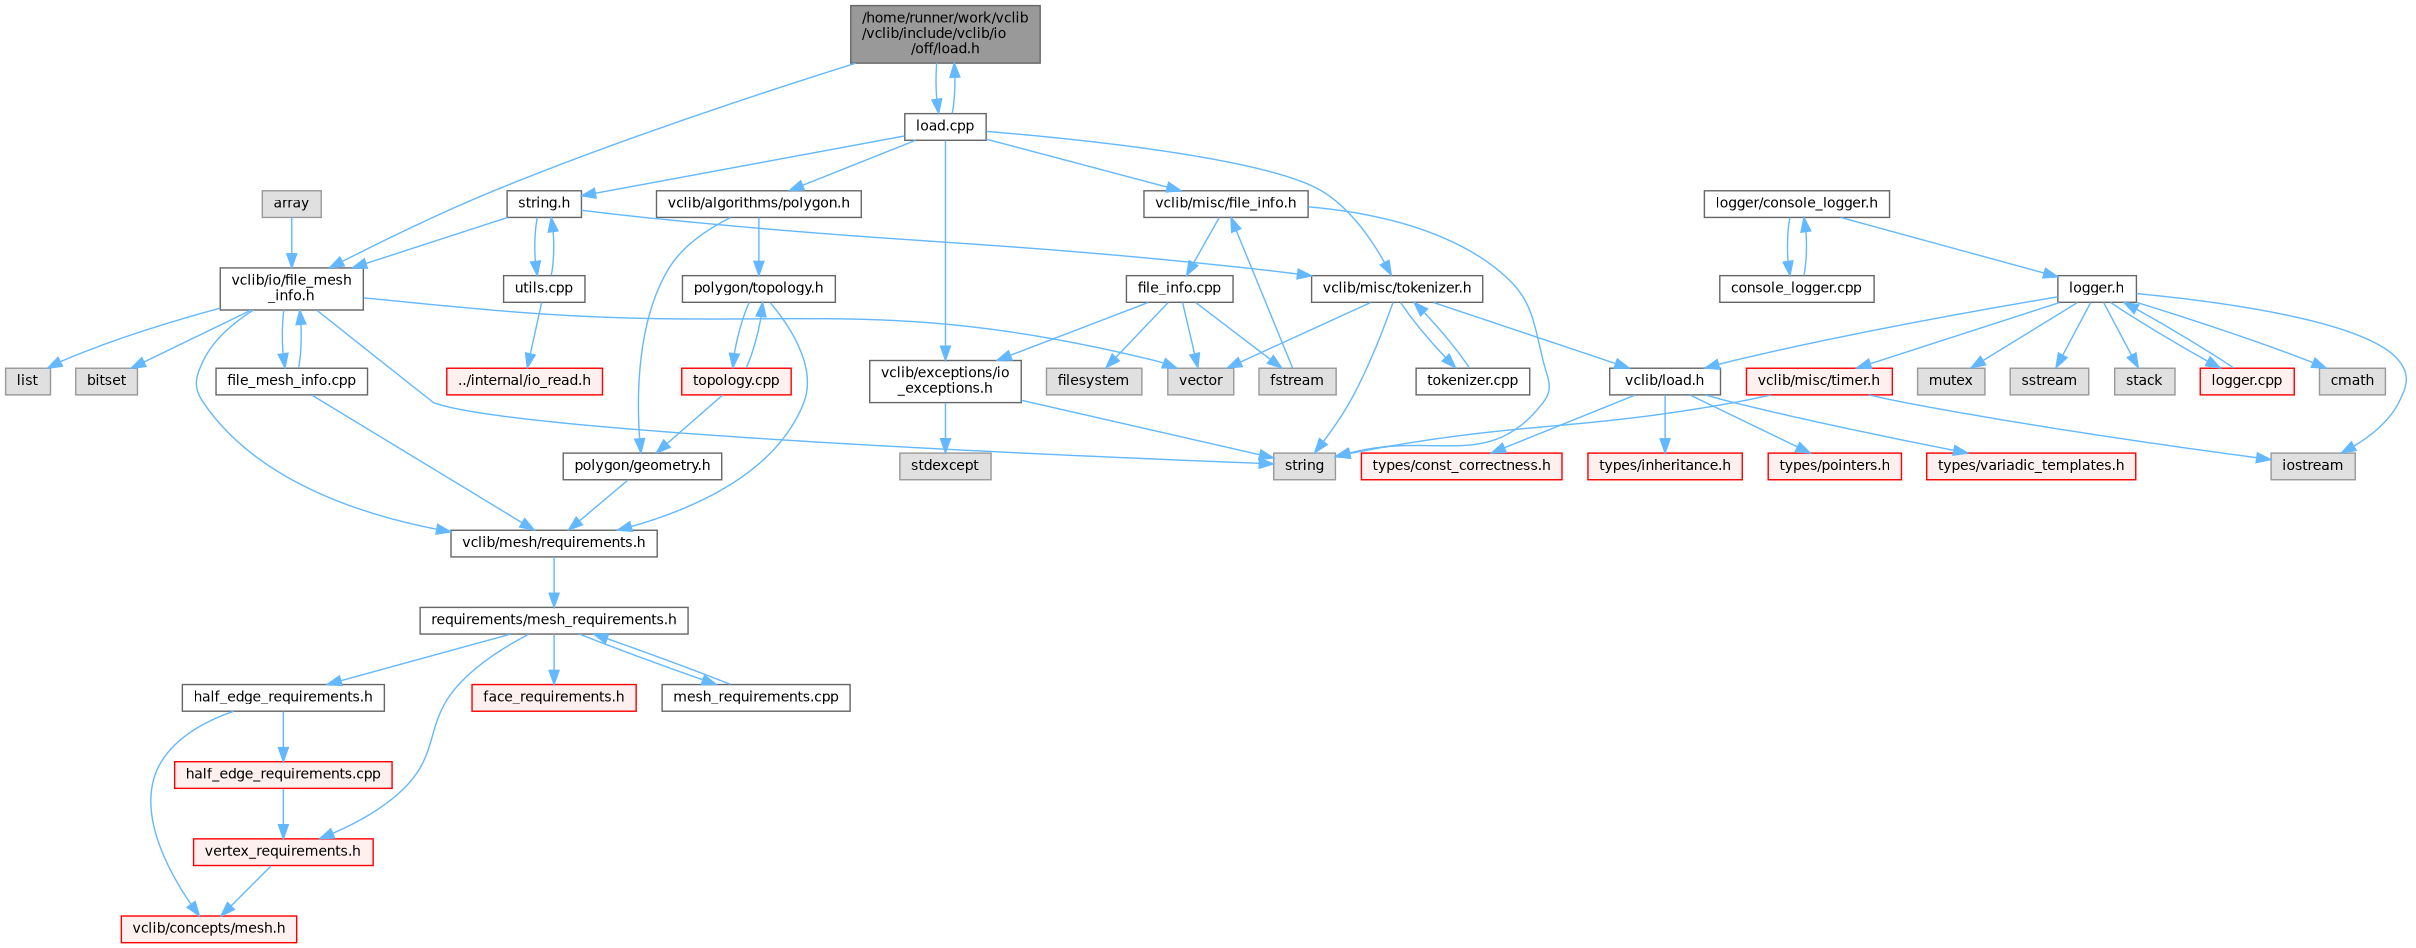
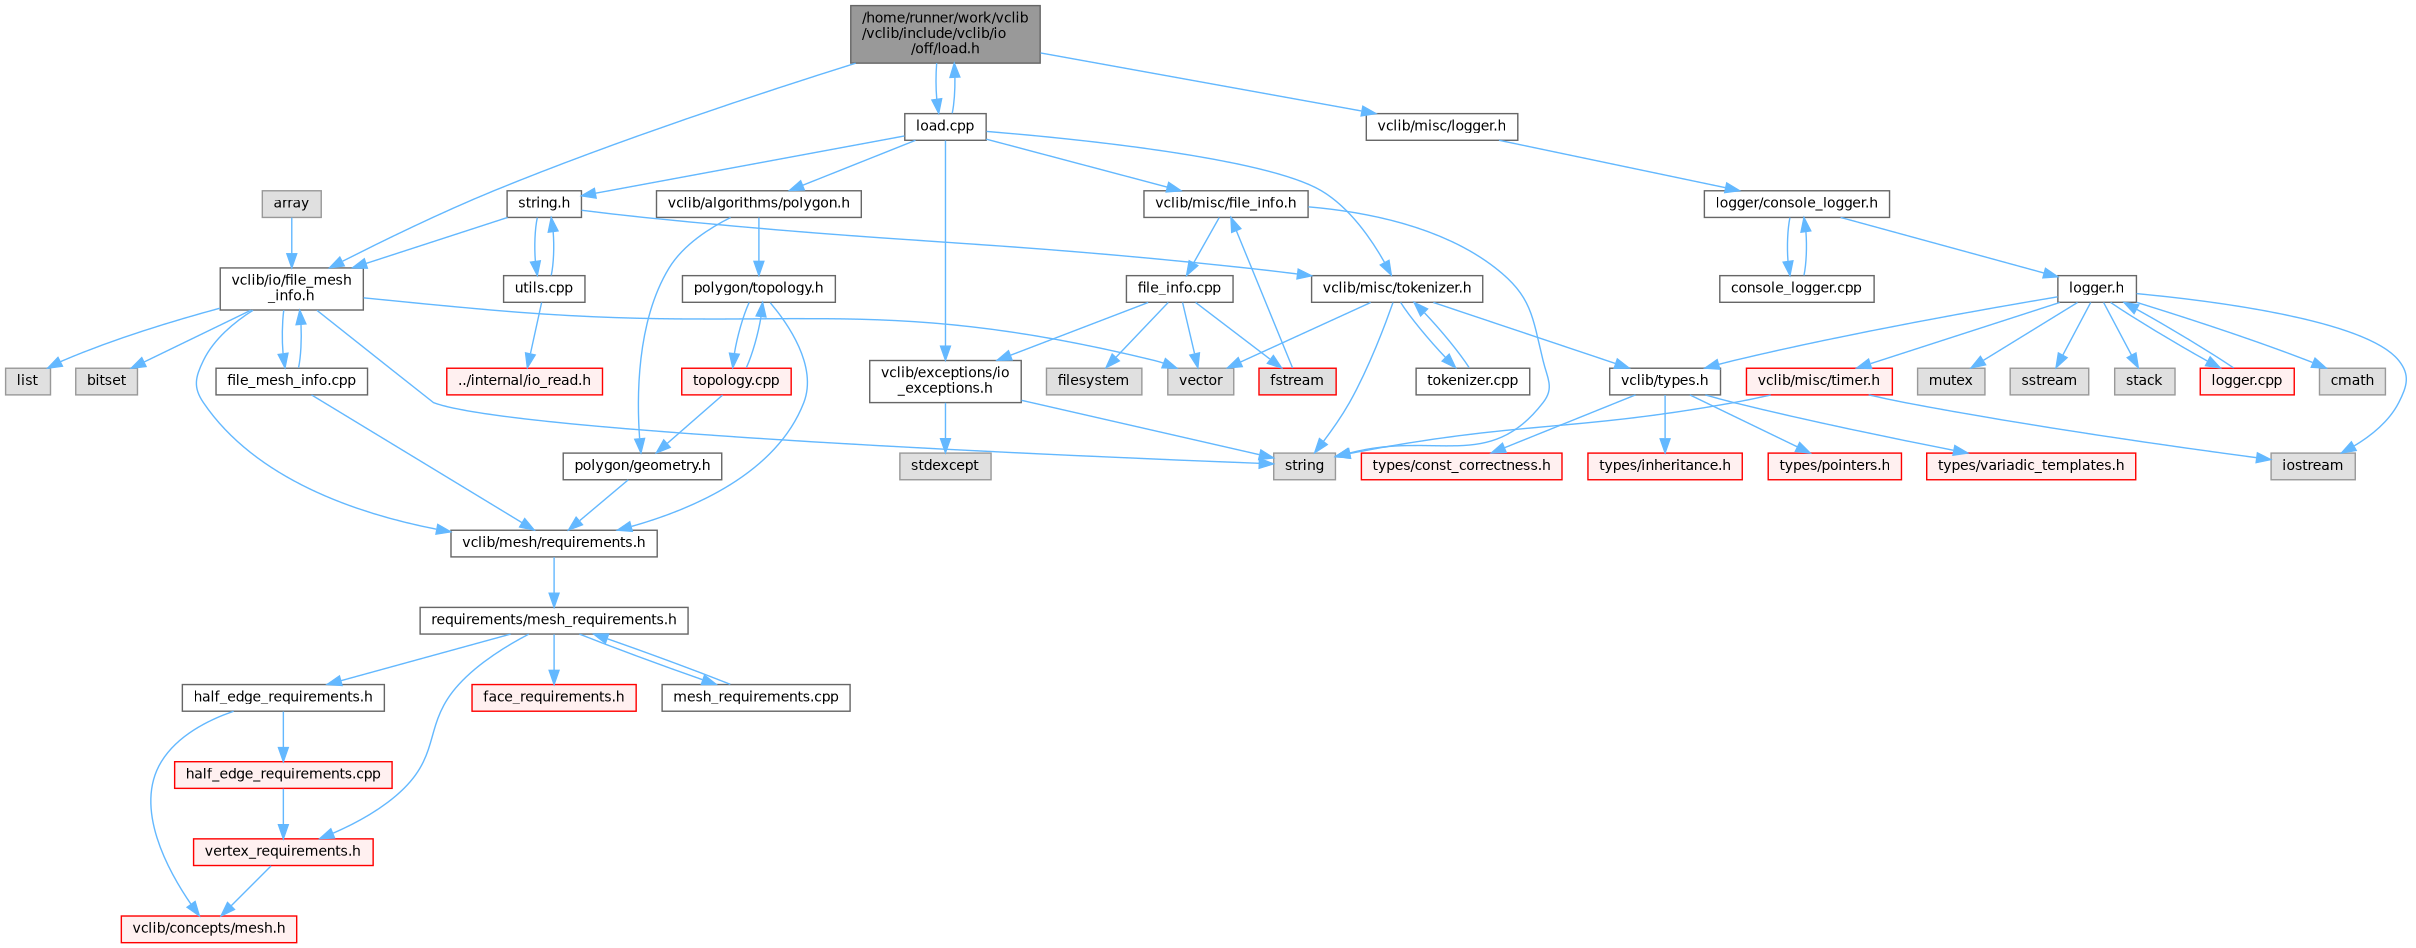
node "vclib/misc/logger.h": added
node "fstream": color grey60 -> red
node "vclib/load.h": label "vclib/load.h" -> "vclib/types.h"
